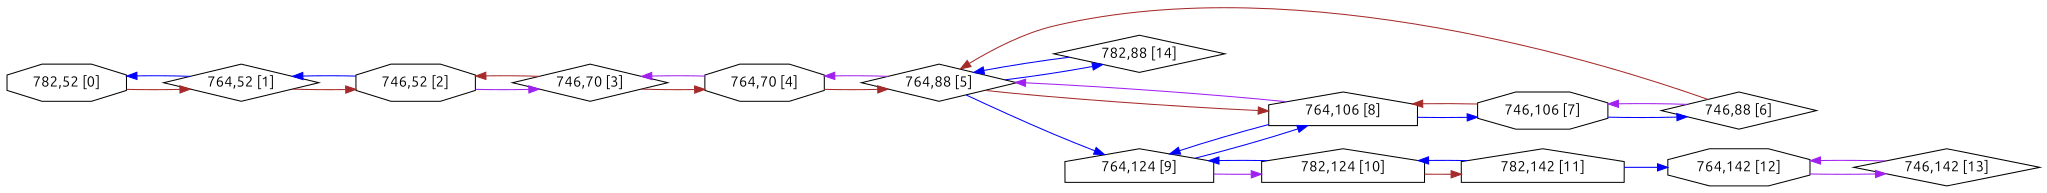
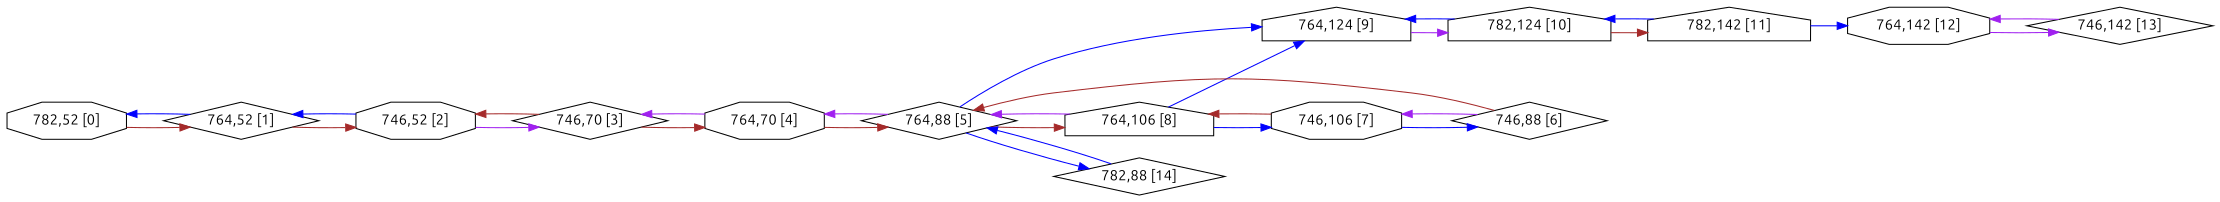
edge "764,124 [9]" -> "764,106 [8]": removed
